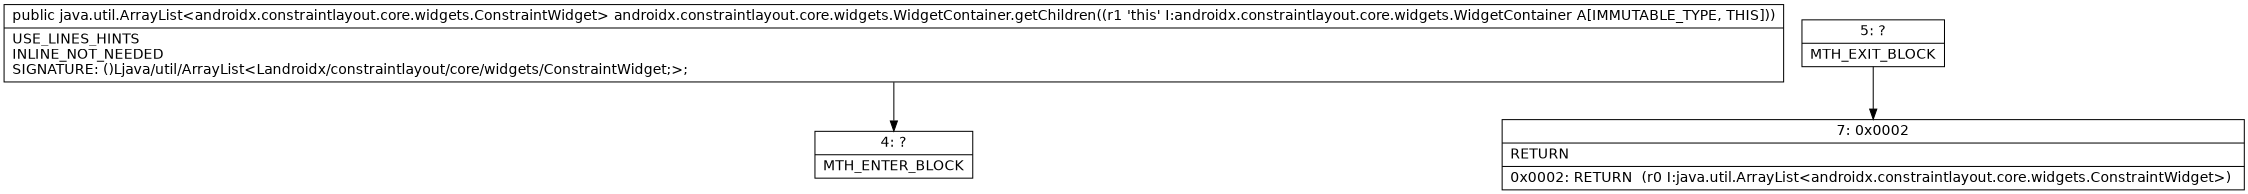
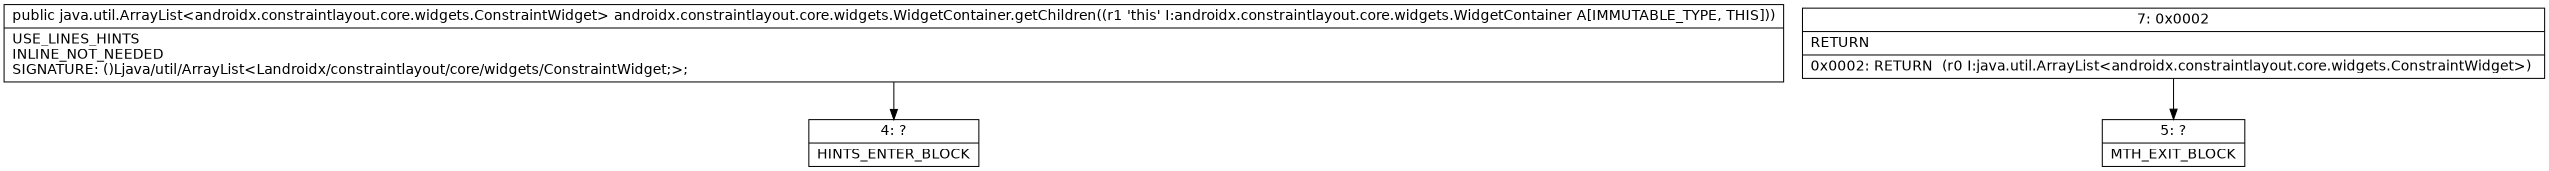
edge "5: ?" -> "7: 0x0002": reversed
node "4: ?": text "MTH_ENTER_BLOCK" -> "HINTS_ENTER_BLOCK"
